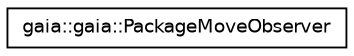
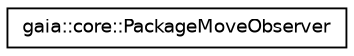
node "gaia::gaia::PackageMoveObserver": label "gaia::gaia::PackageMoveObserver" -> "gaia::core::PackageMoveObserver"
